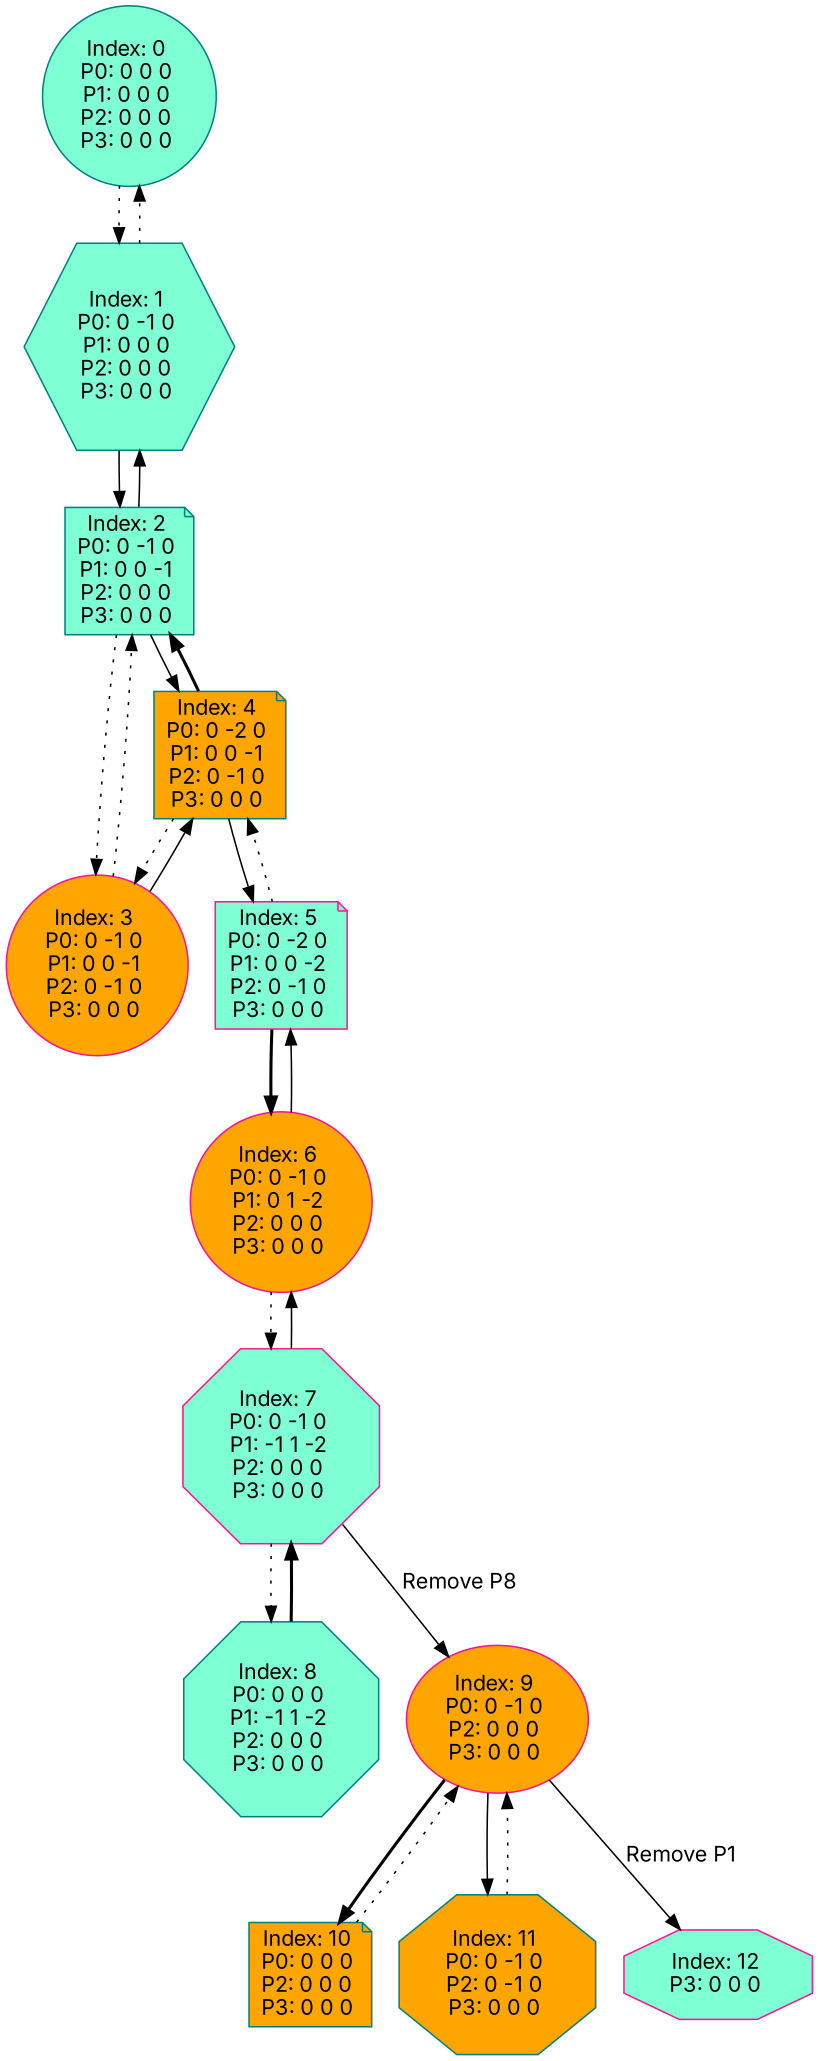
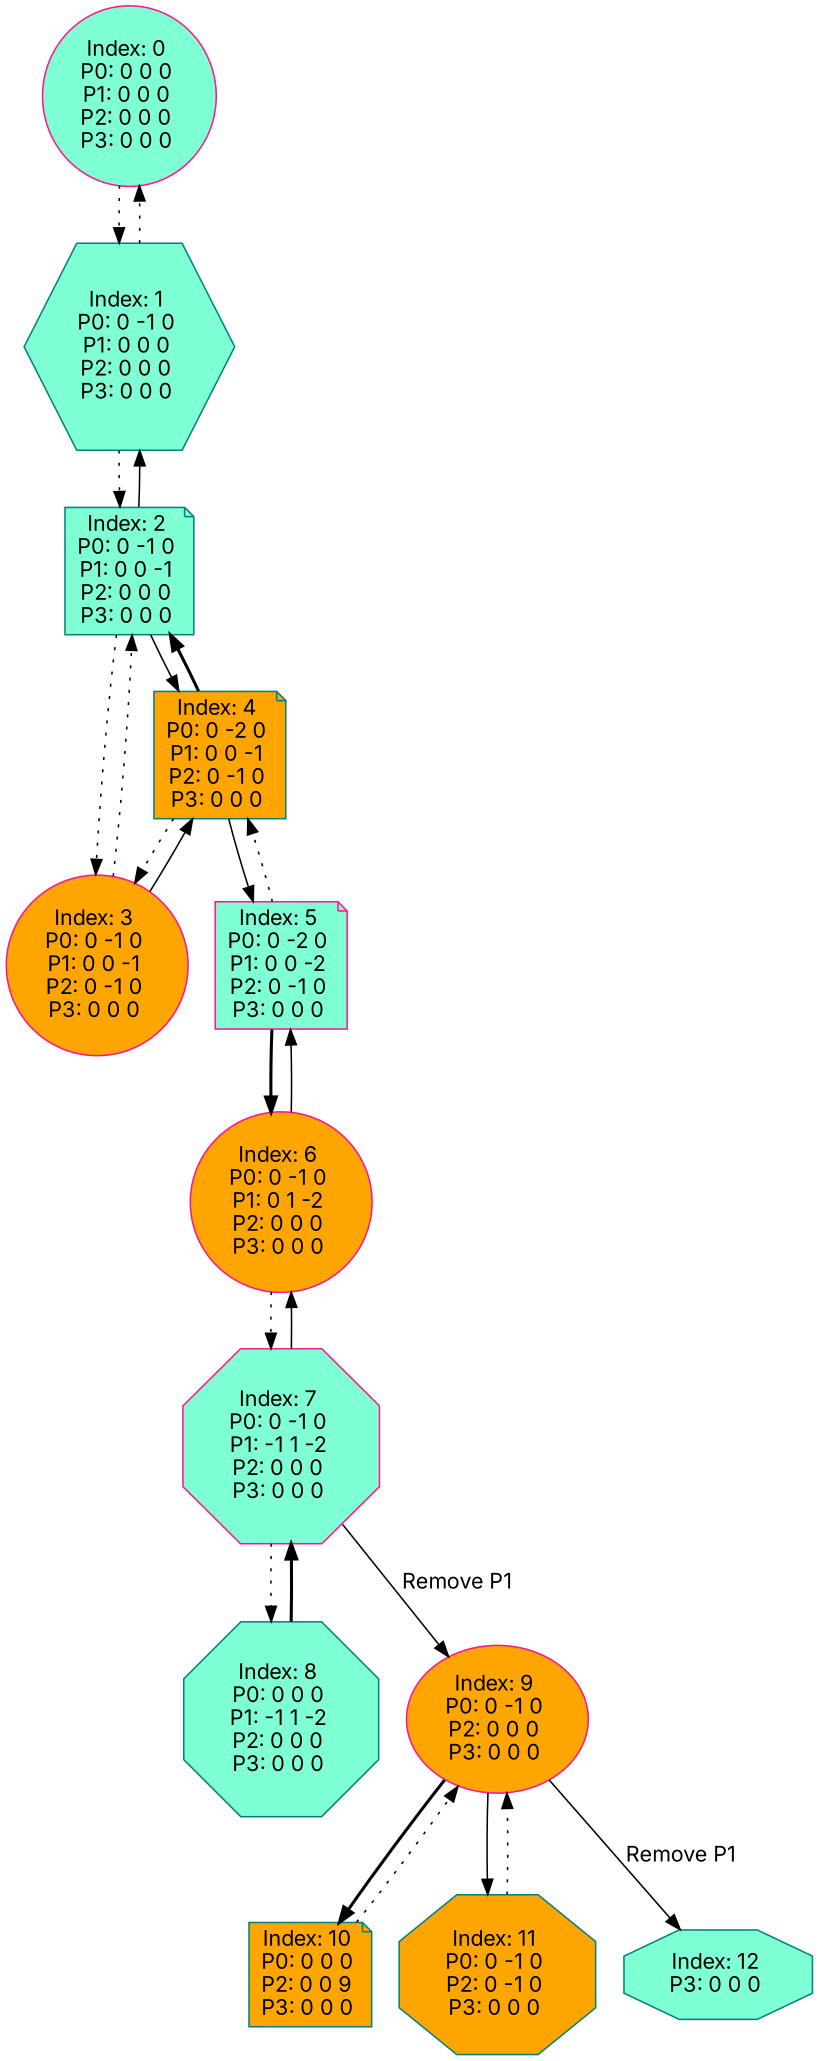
node "Index: 0 P0: 0 0 0 P1: 0 0 0 P2: 0 0 0 P3: 0 0 0": color teal -> deeppink
edge "Index: 1 P0: 0 -1 0 P1: 0 0 0 P2: 0 0 0 P3: 0 0 0" -> "Index: 2 P0: 0 -1 0 P1: 0 0 -1 P2: 0 0 0 P3: 0 0 0": style solid -> dotted
edge "Index: 7 P0: 0 -1 0 P1: -1 1 -2 P2: 0 0 0 P3: 0 0 0" -> "Index: 9 P0: 0 -1 0 P2: 0 0 0 P3: 0 0 0": label " Remove P8 " -> " Remove P1 "
node "Index: 10 P0: 0 0 0 P2: 0 0 0 P3: 0 0 0": label "Index: 10 P0: 0 0 0 P2: 0 0 0 P3: 0 0 0" -> "Index: 10 P0: 0 0 0 P2: 0 0 9 P3: 0 0 0"
node "Index: 12 P3: 0 0 0": color deeppink -> teal
